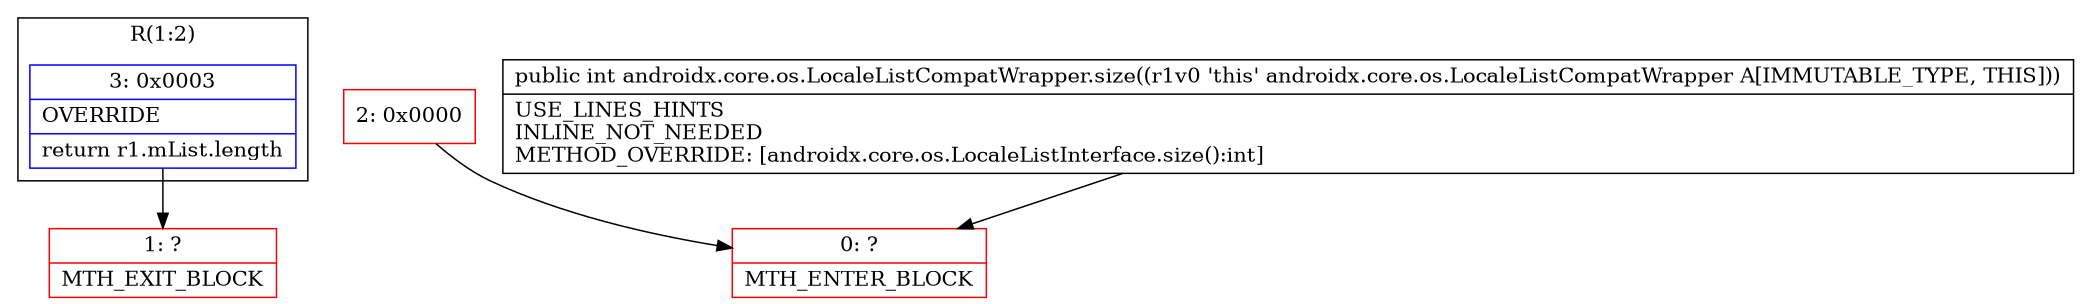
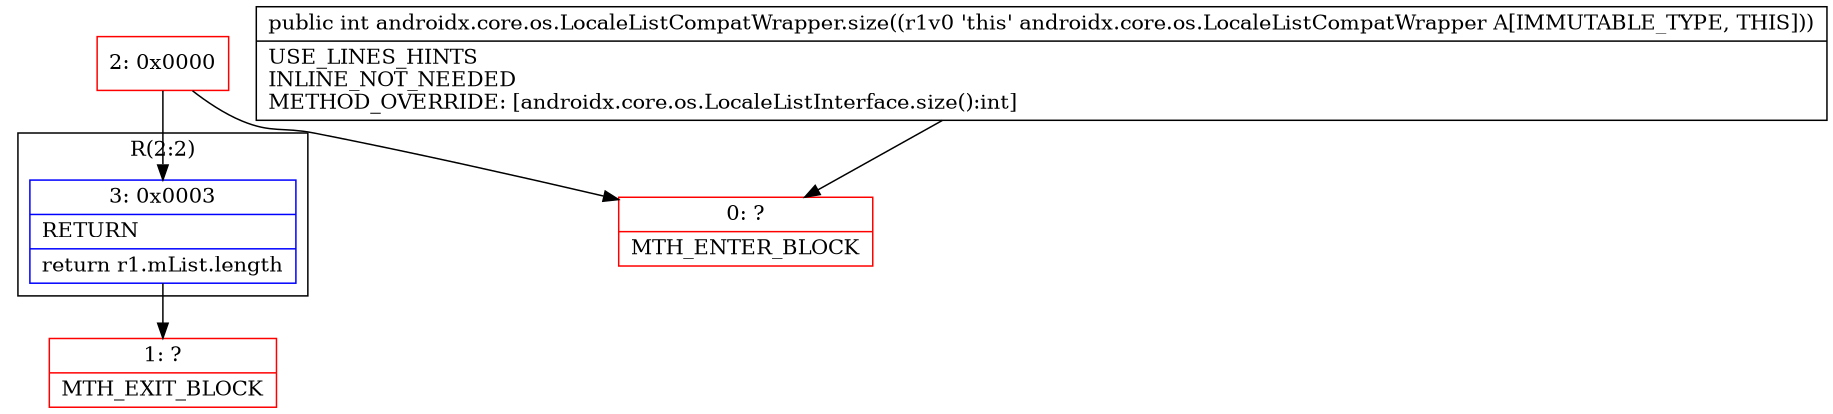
cluster "R(1:2)": label "R(1:2)" -> "R(2:2)"
node "3: 0x0003": text "OVERRIDE" -> "RETURN"
edge "2: 0x0000" -> "3: 0x0003": added
